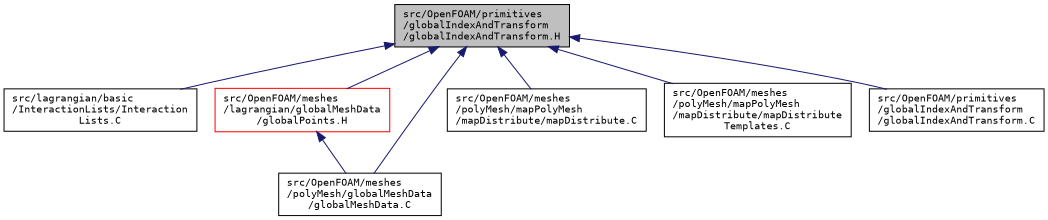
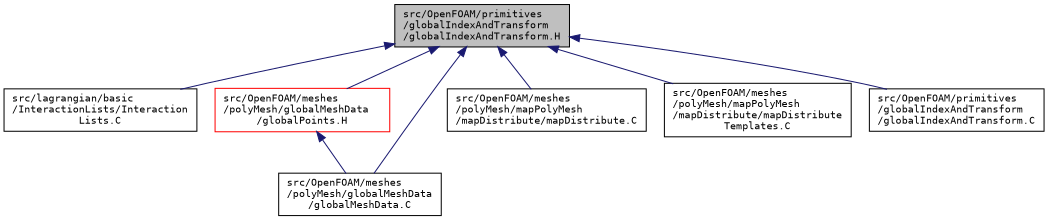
node "src/OpenFOAM/meshes /lagrangian/globalMeshData /globalPoints.H": label "src/OpenFOAM/meshes /lagrangian/globalMeshData /globalPoints.H" -> "src/OpenFOAM/meshes /polyMesh/globalMeshData /globalPoints.H"
